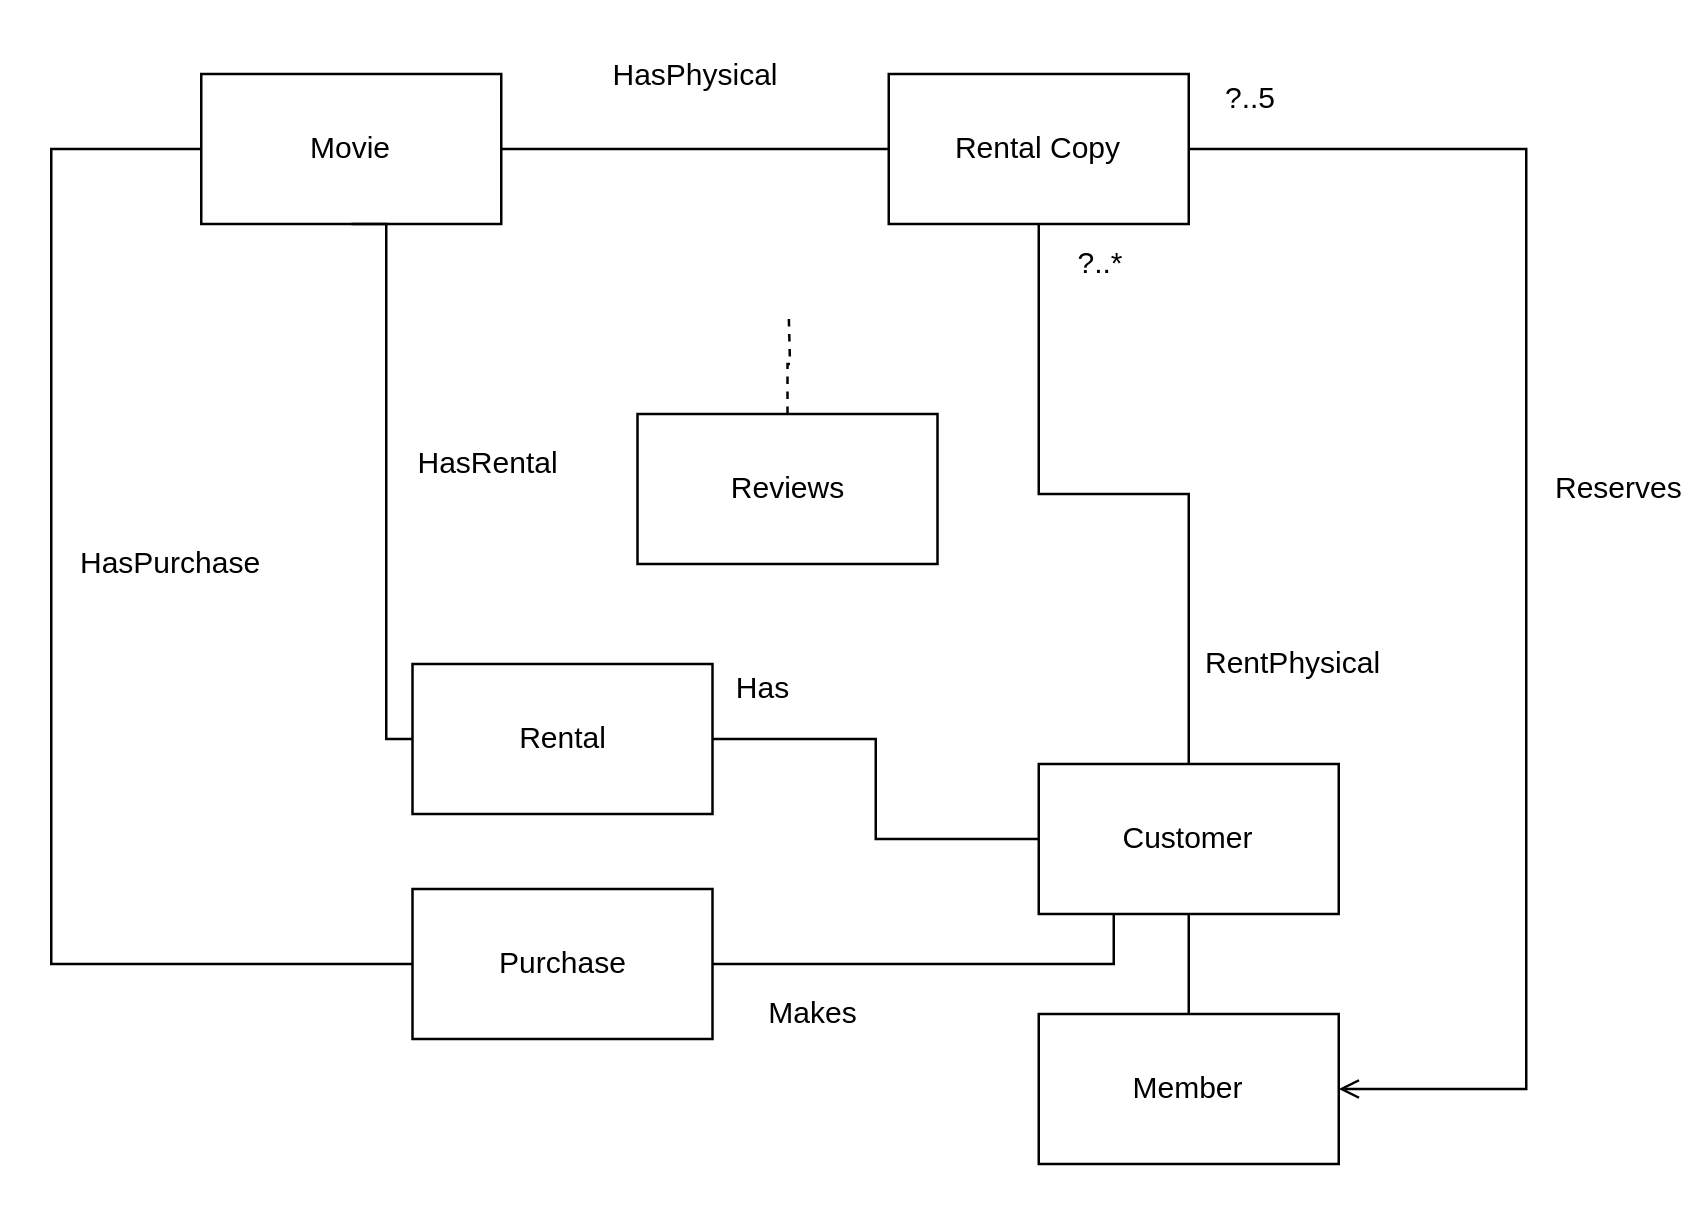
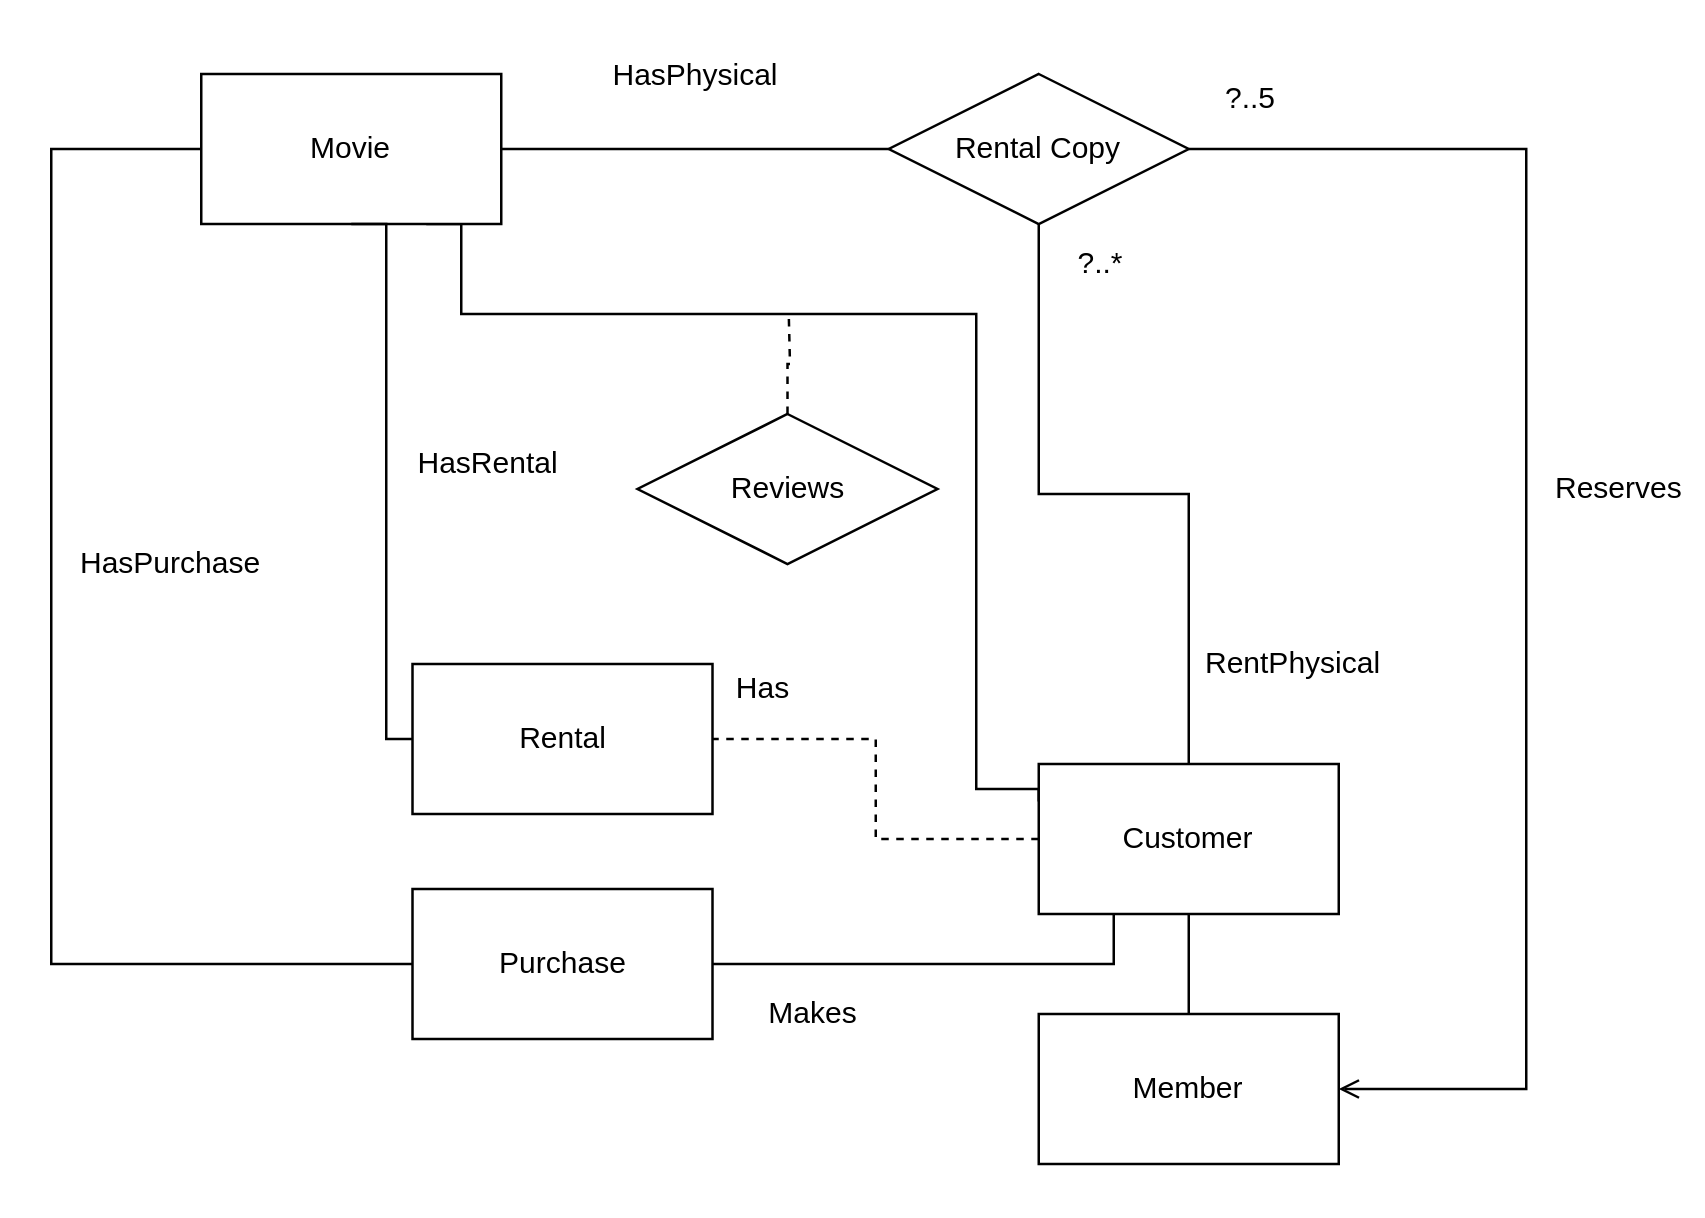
node "Rental Copy": shape rectangle -> diamond
node "Reviews": shape rectangle -> diamond
edge "Movie" -- "Customer": added
edge "Rental" -- "Customer": style solid -> dashed
